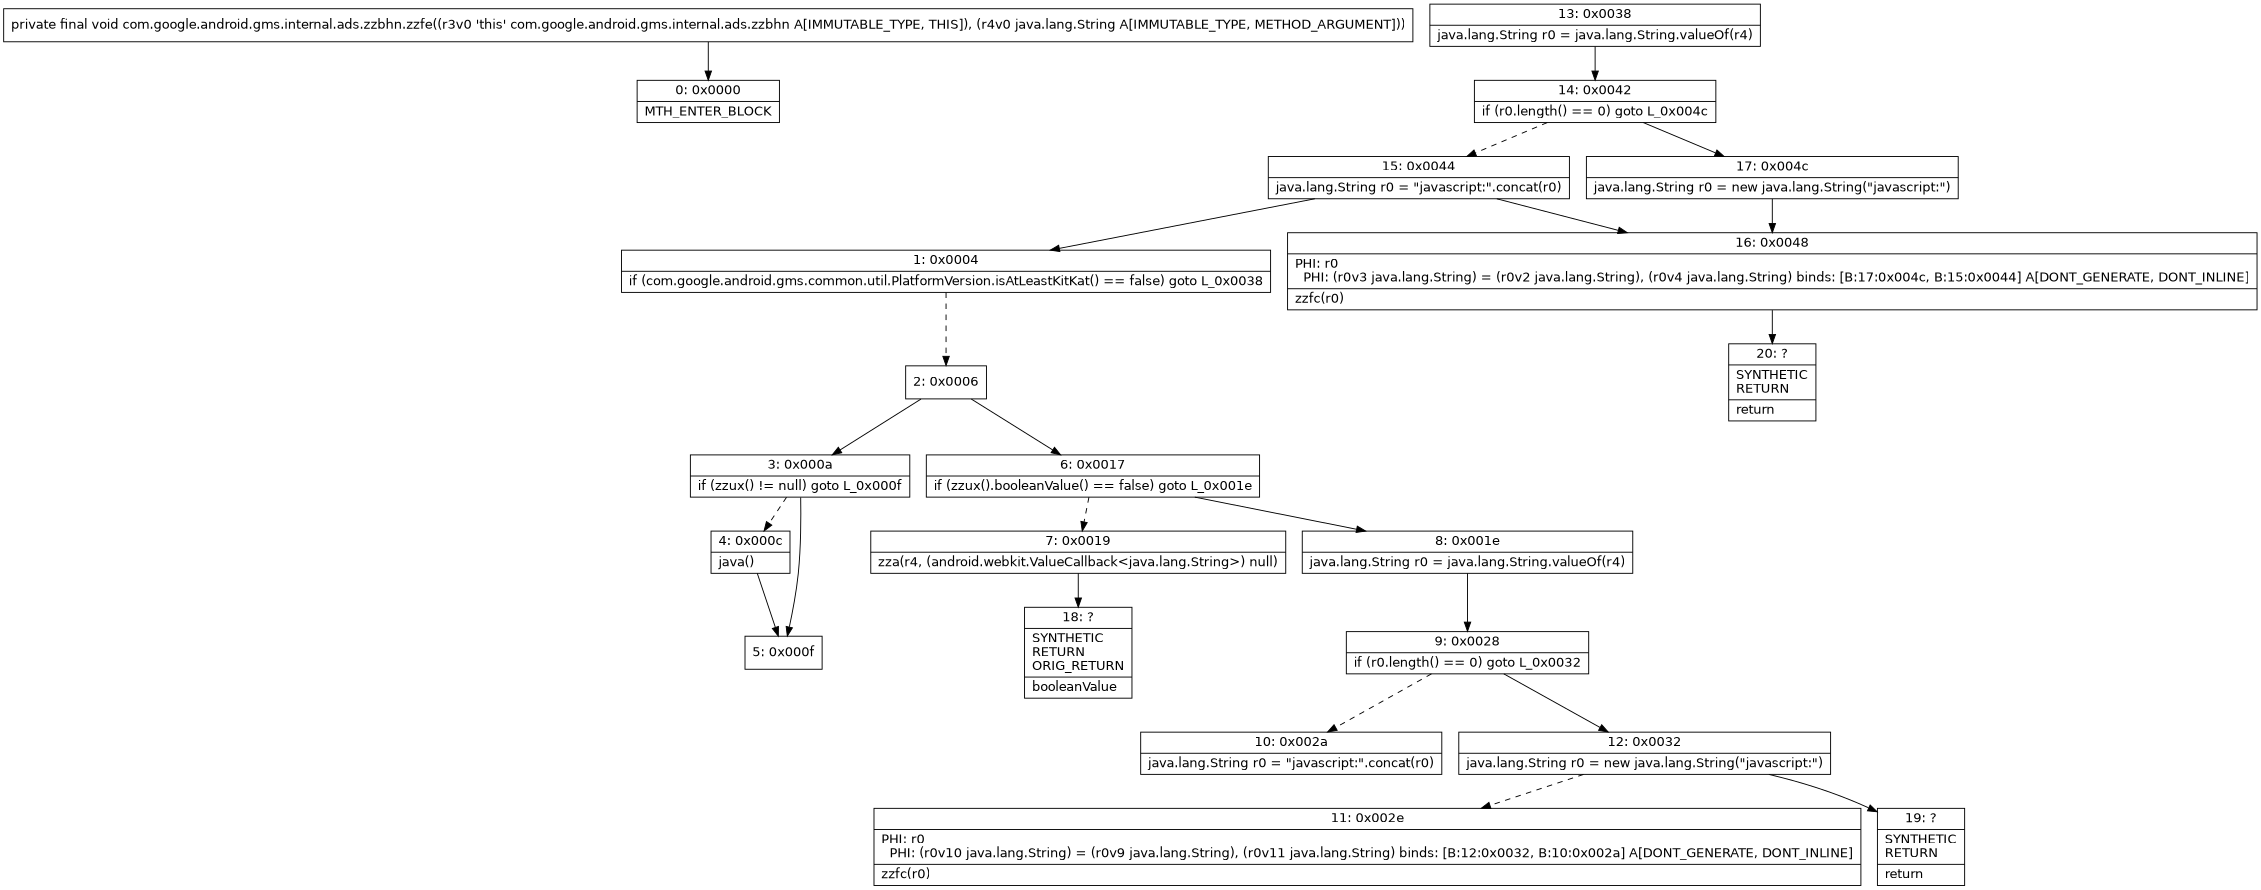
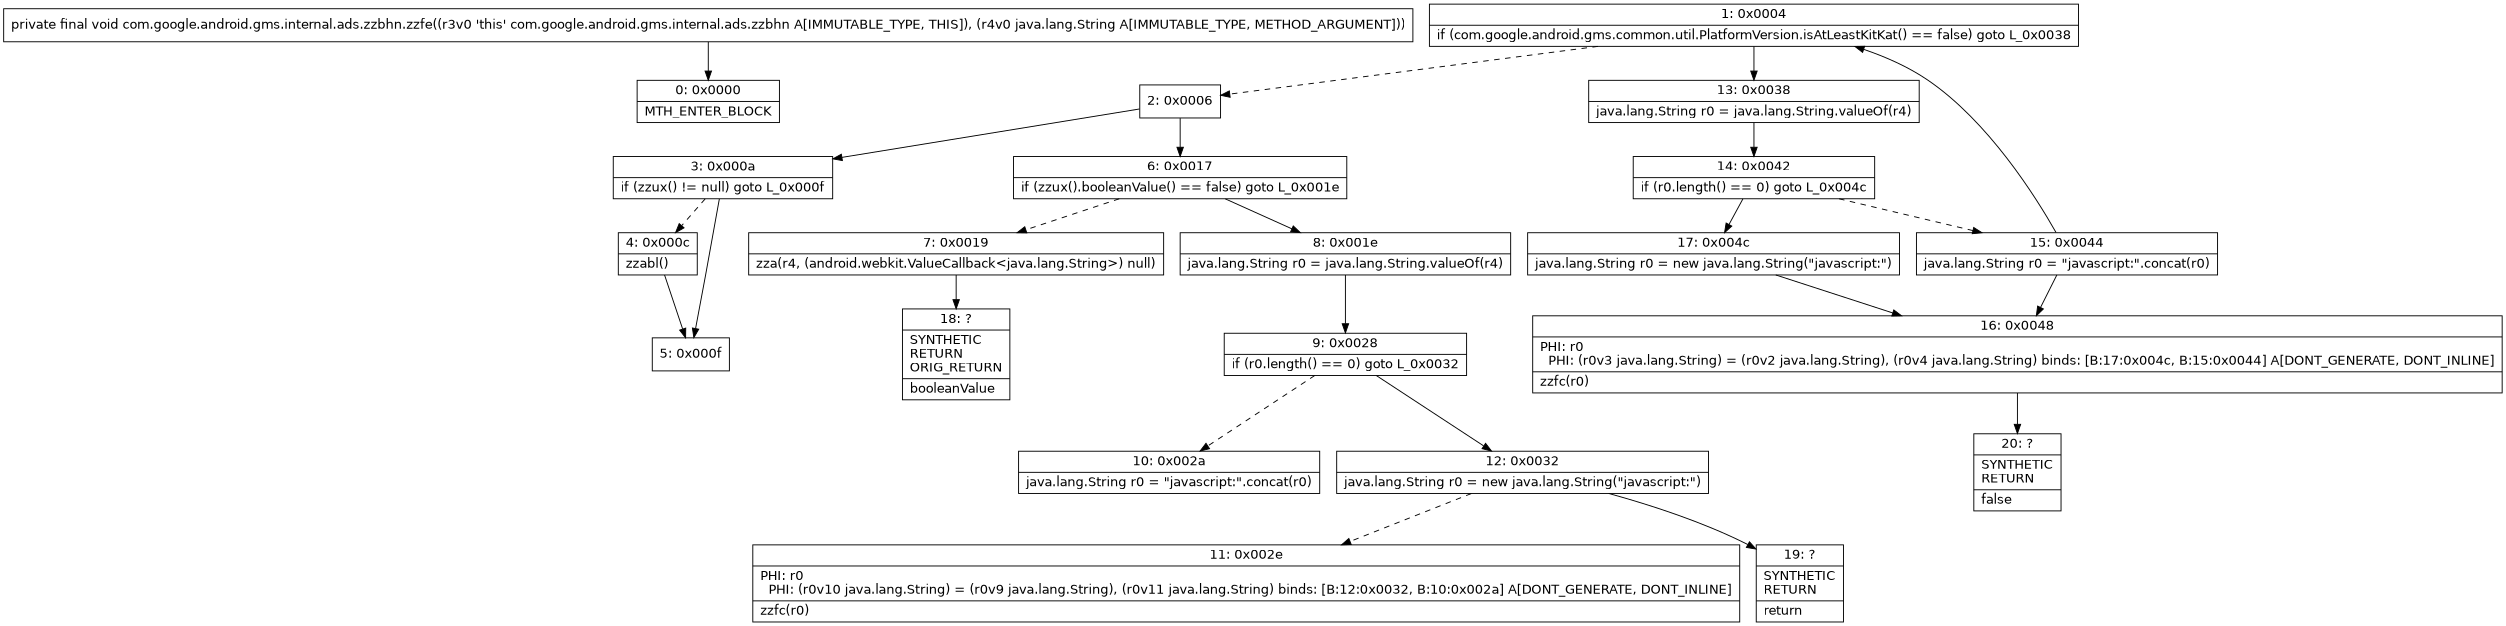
edge "1: 0x0004" -> "13: 0x0038": added
node "20: ?": text "return" -> "false"
node "4: 0x000c": text "java()" -> "zzabl()"
